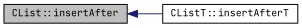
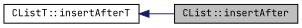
edge "CListT::insertAfterT" -> "CList::insertAfter": reversed
